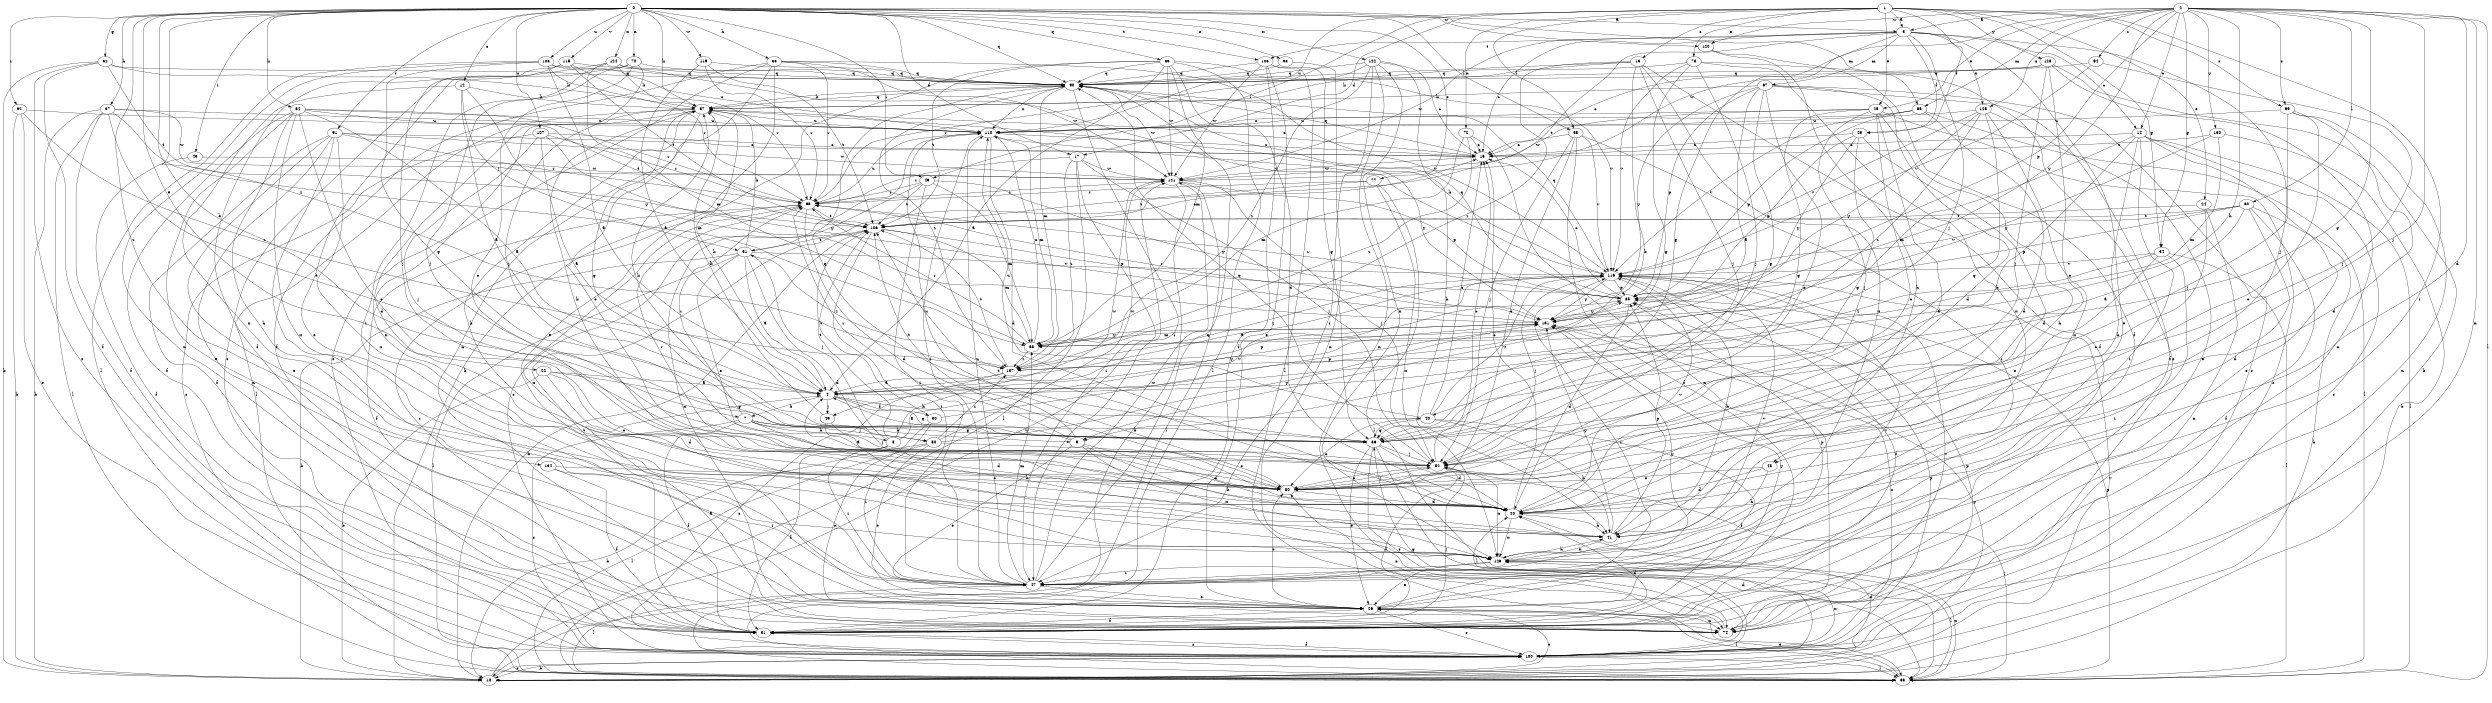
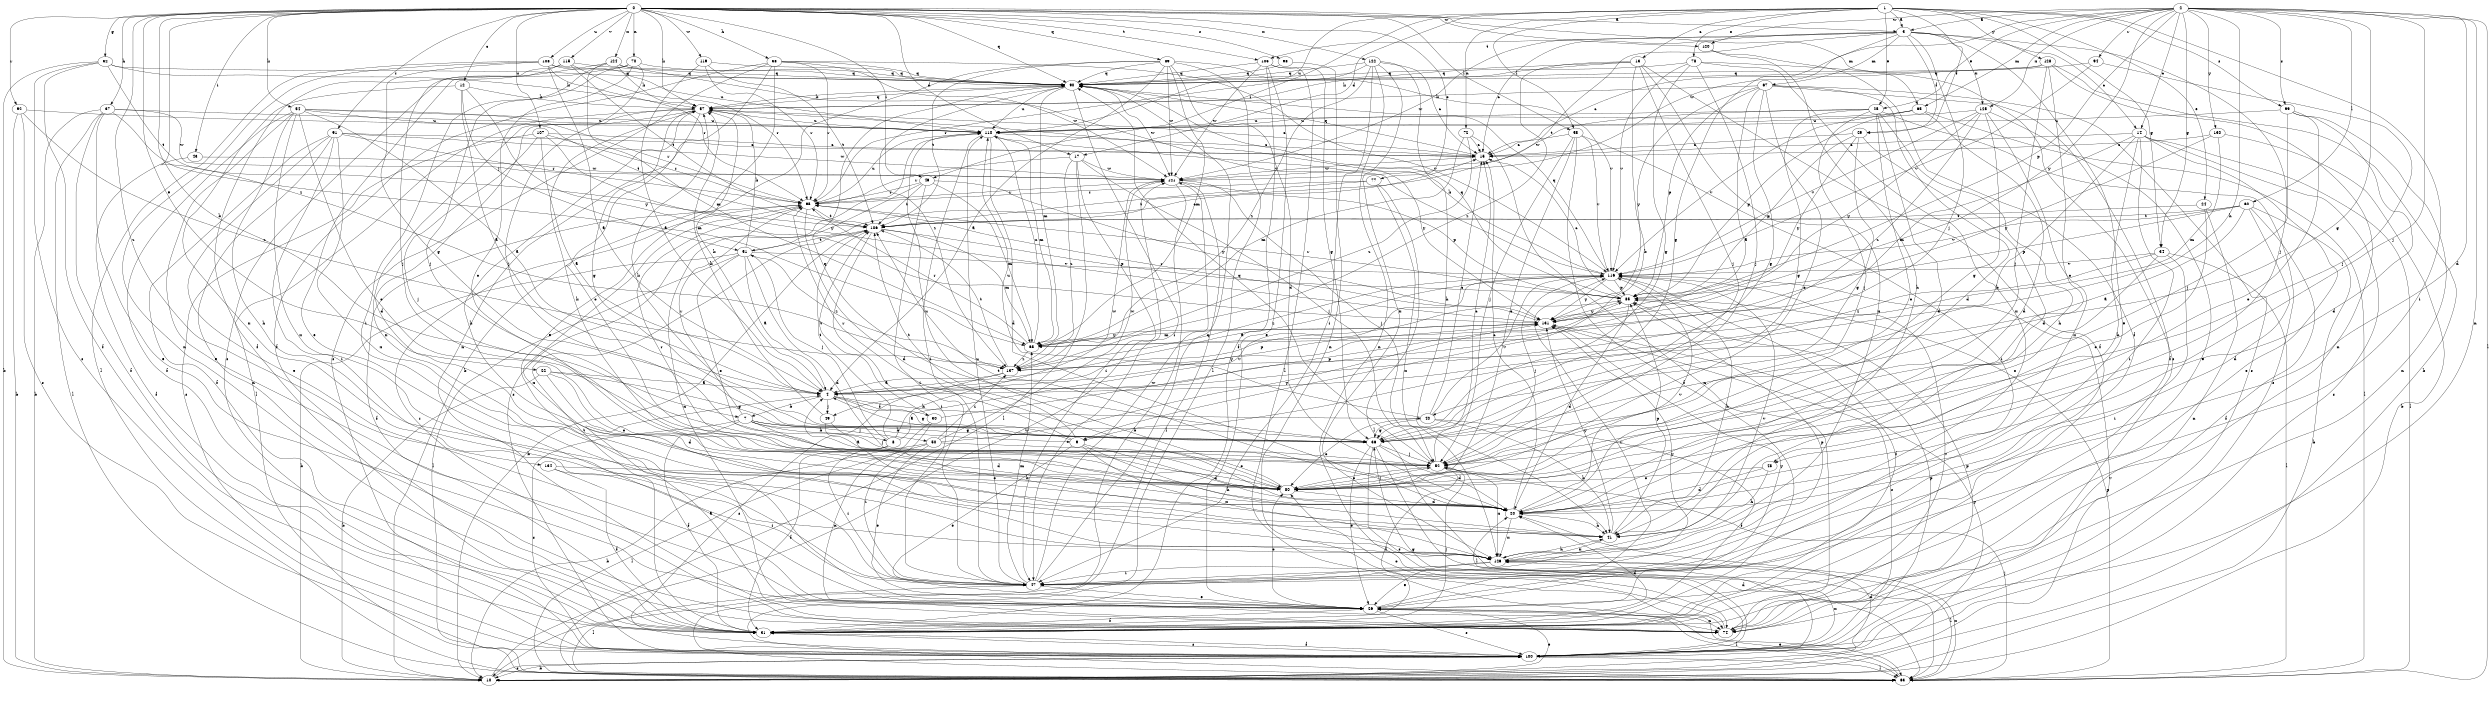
edge "37" -> "50": now "37" -> "26"
edge "47" -> "116": removed, label "v"
